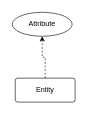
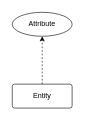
node "Entity": moved (45, 90) -> (42, 96)
